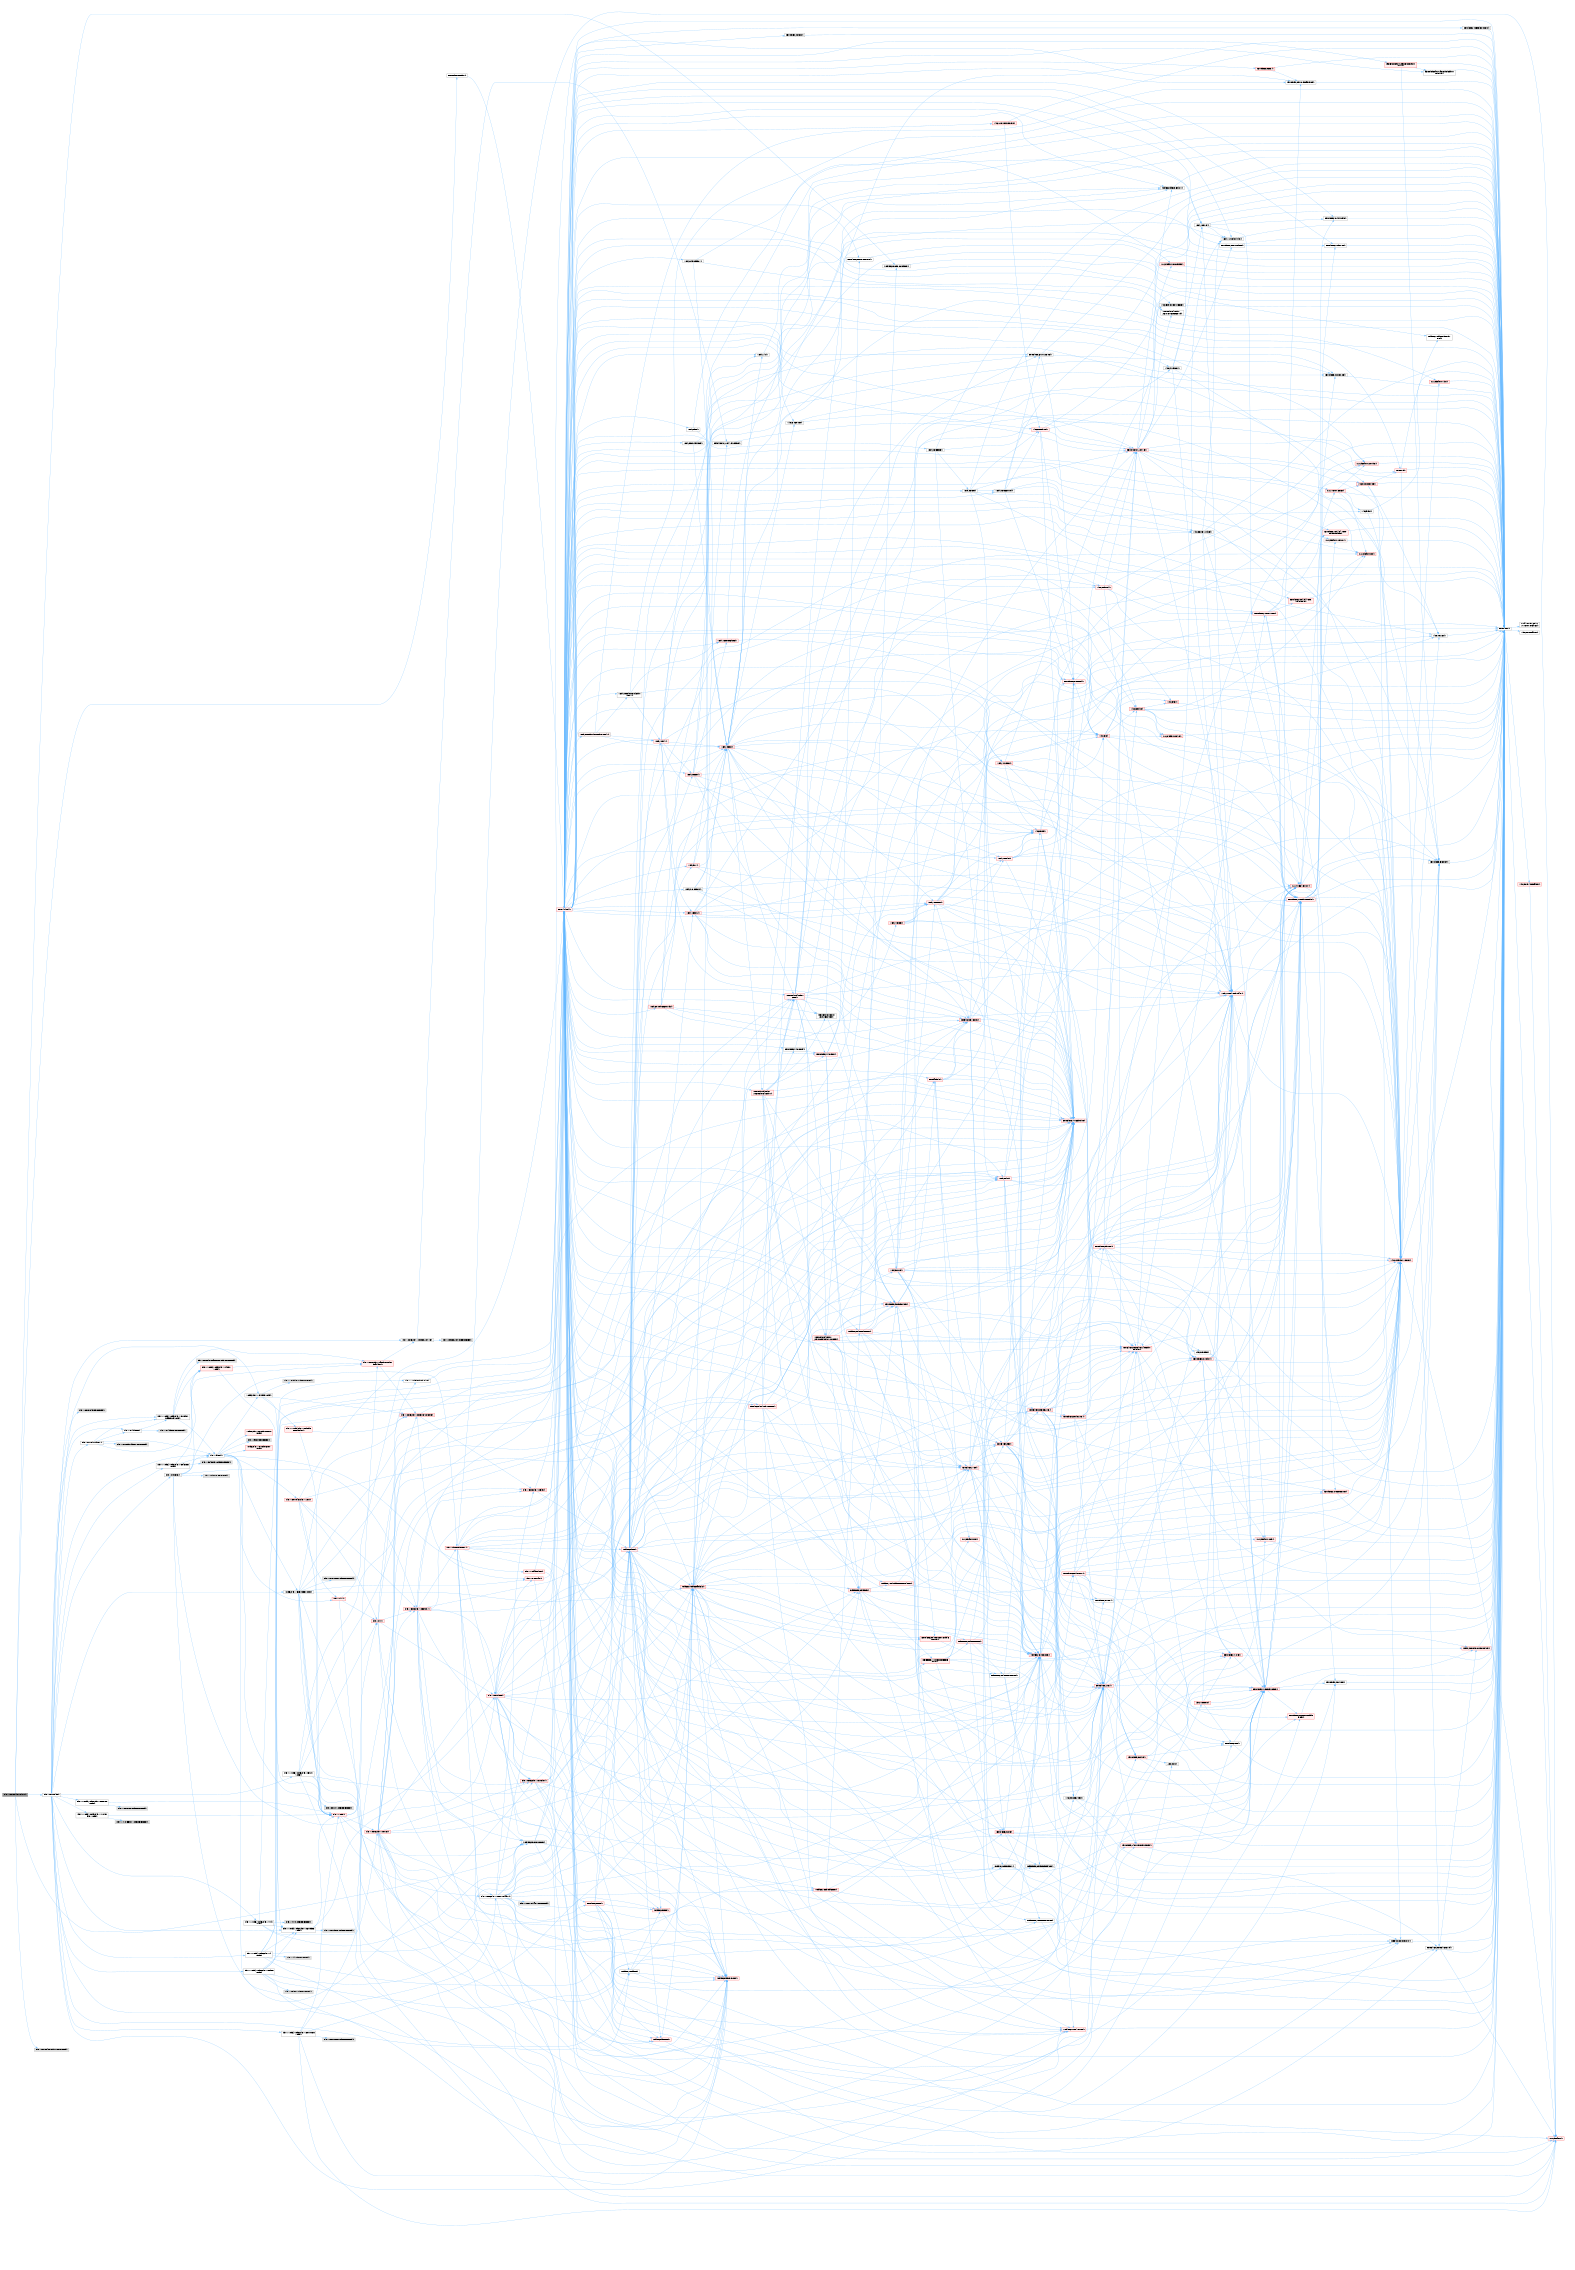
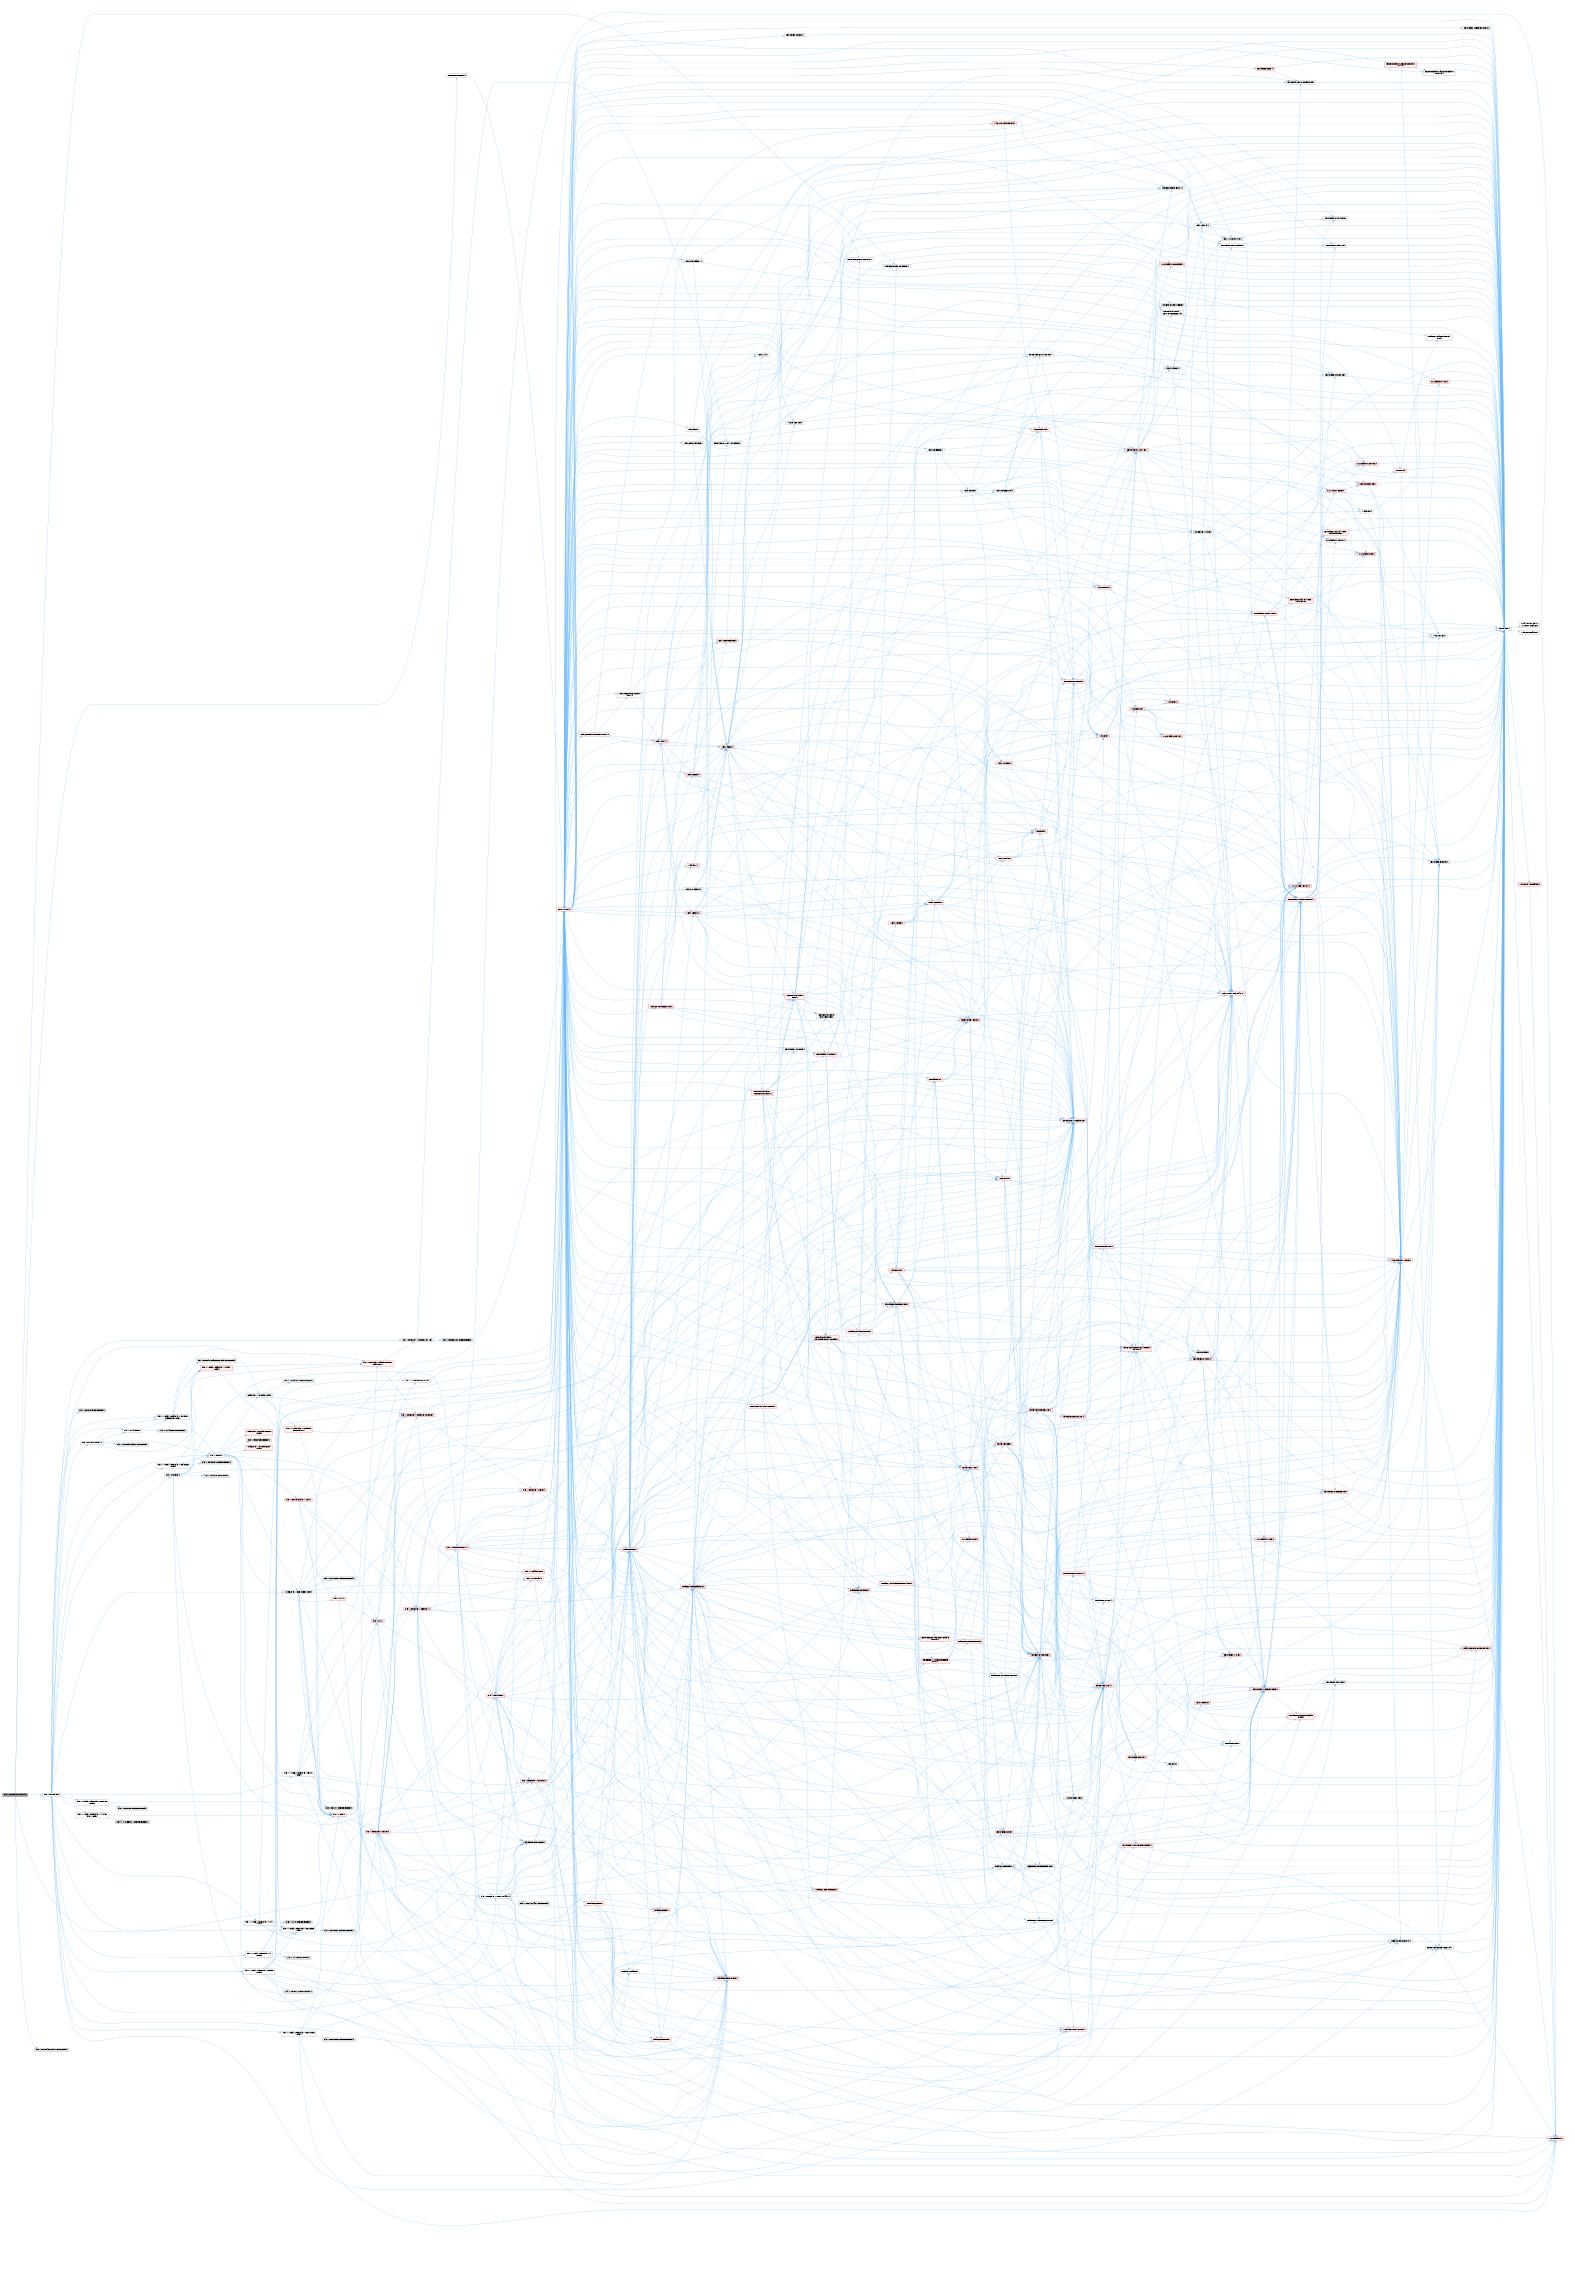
edge "CoreMinimal.h" -> "UObject/UObjectGlobals.h": now "CoreMinimal.h" -> "Delegates/Delegate.h"
